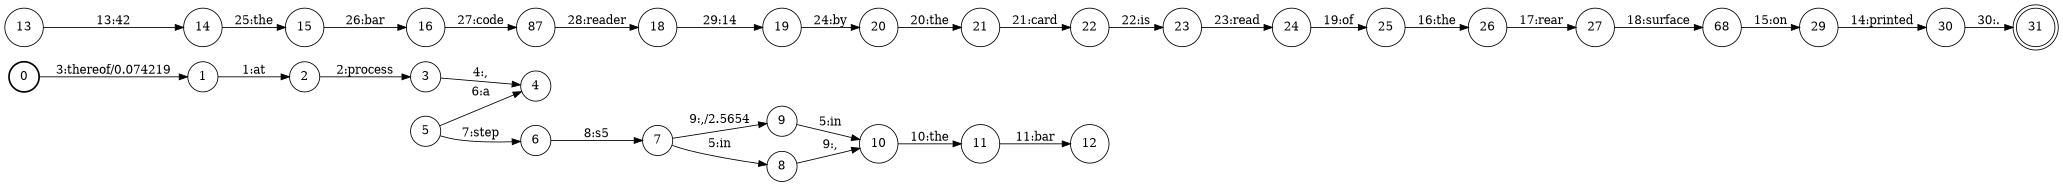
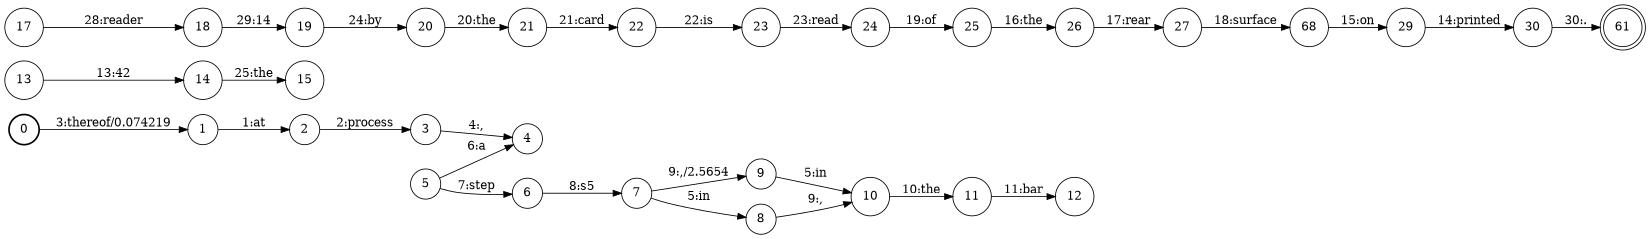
node "16": removed
node "87": label "87" -> "17"
node "31": label "31" -> "61"
